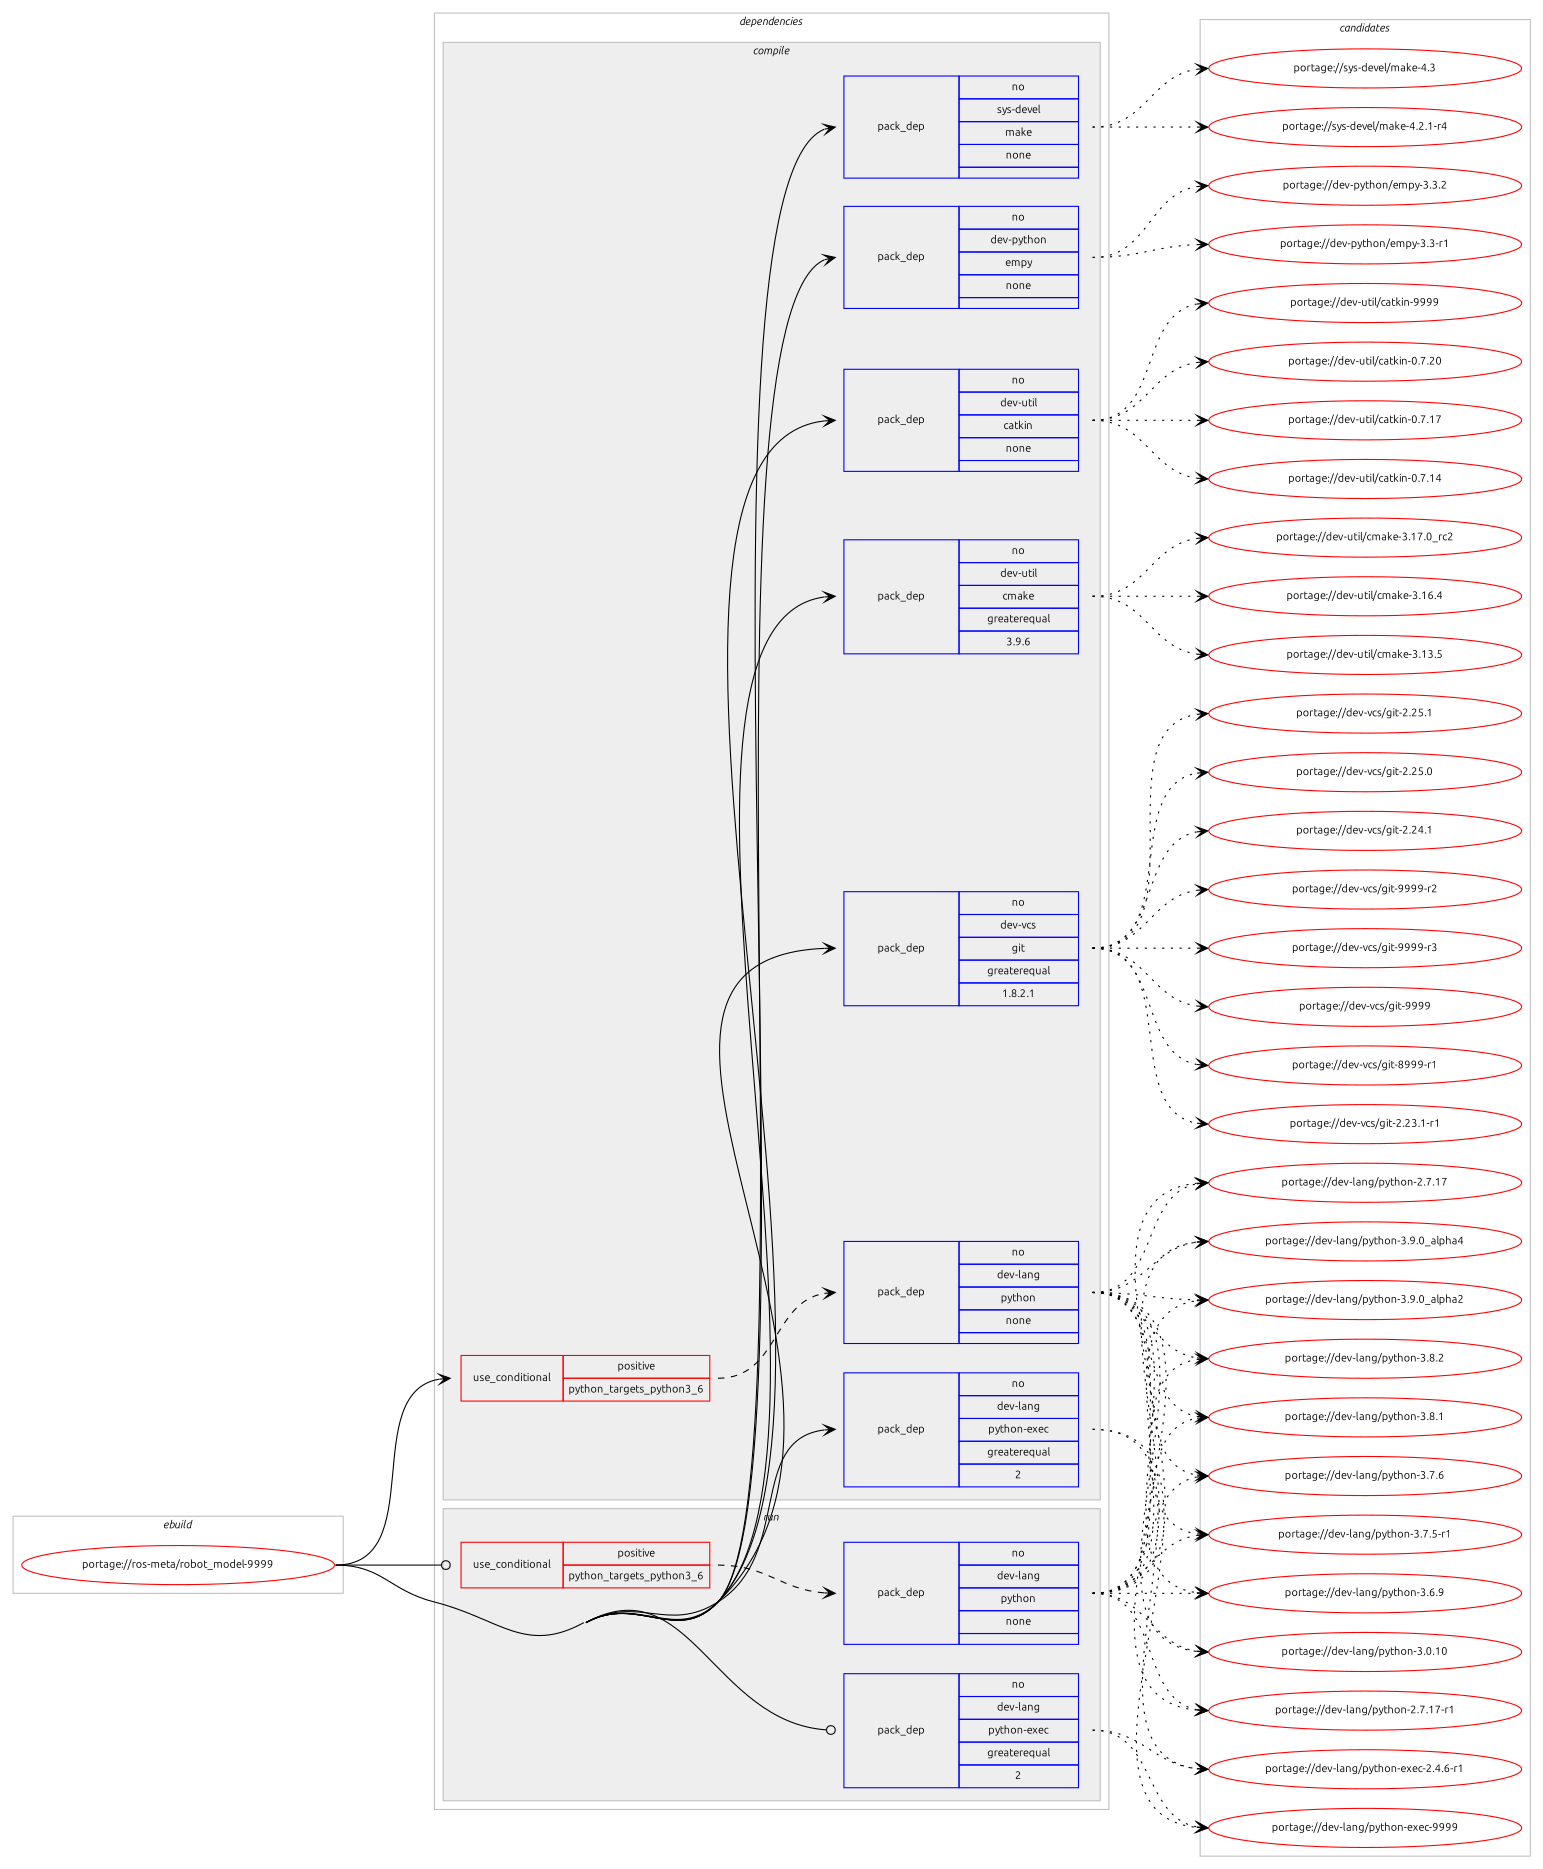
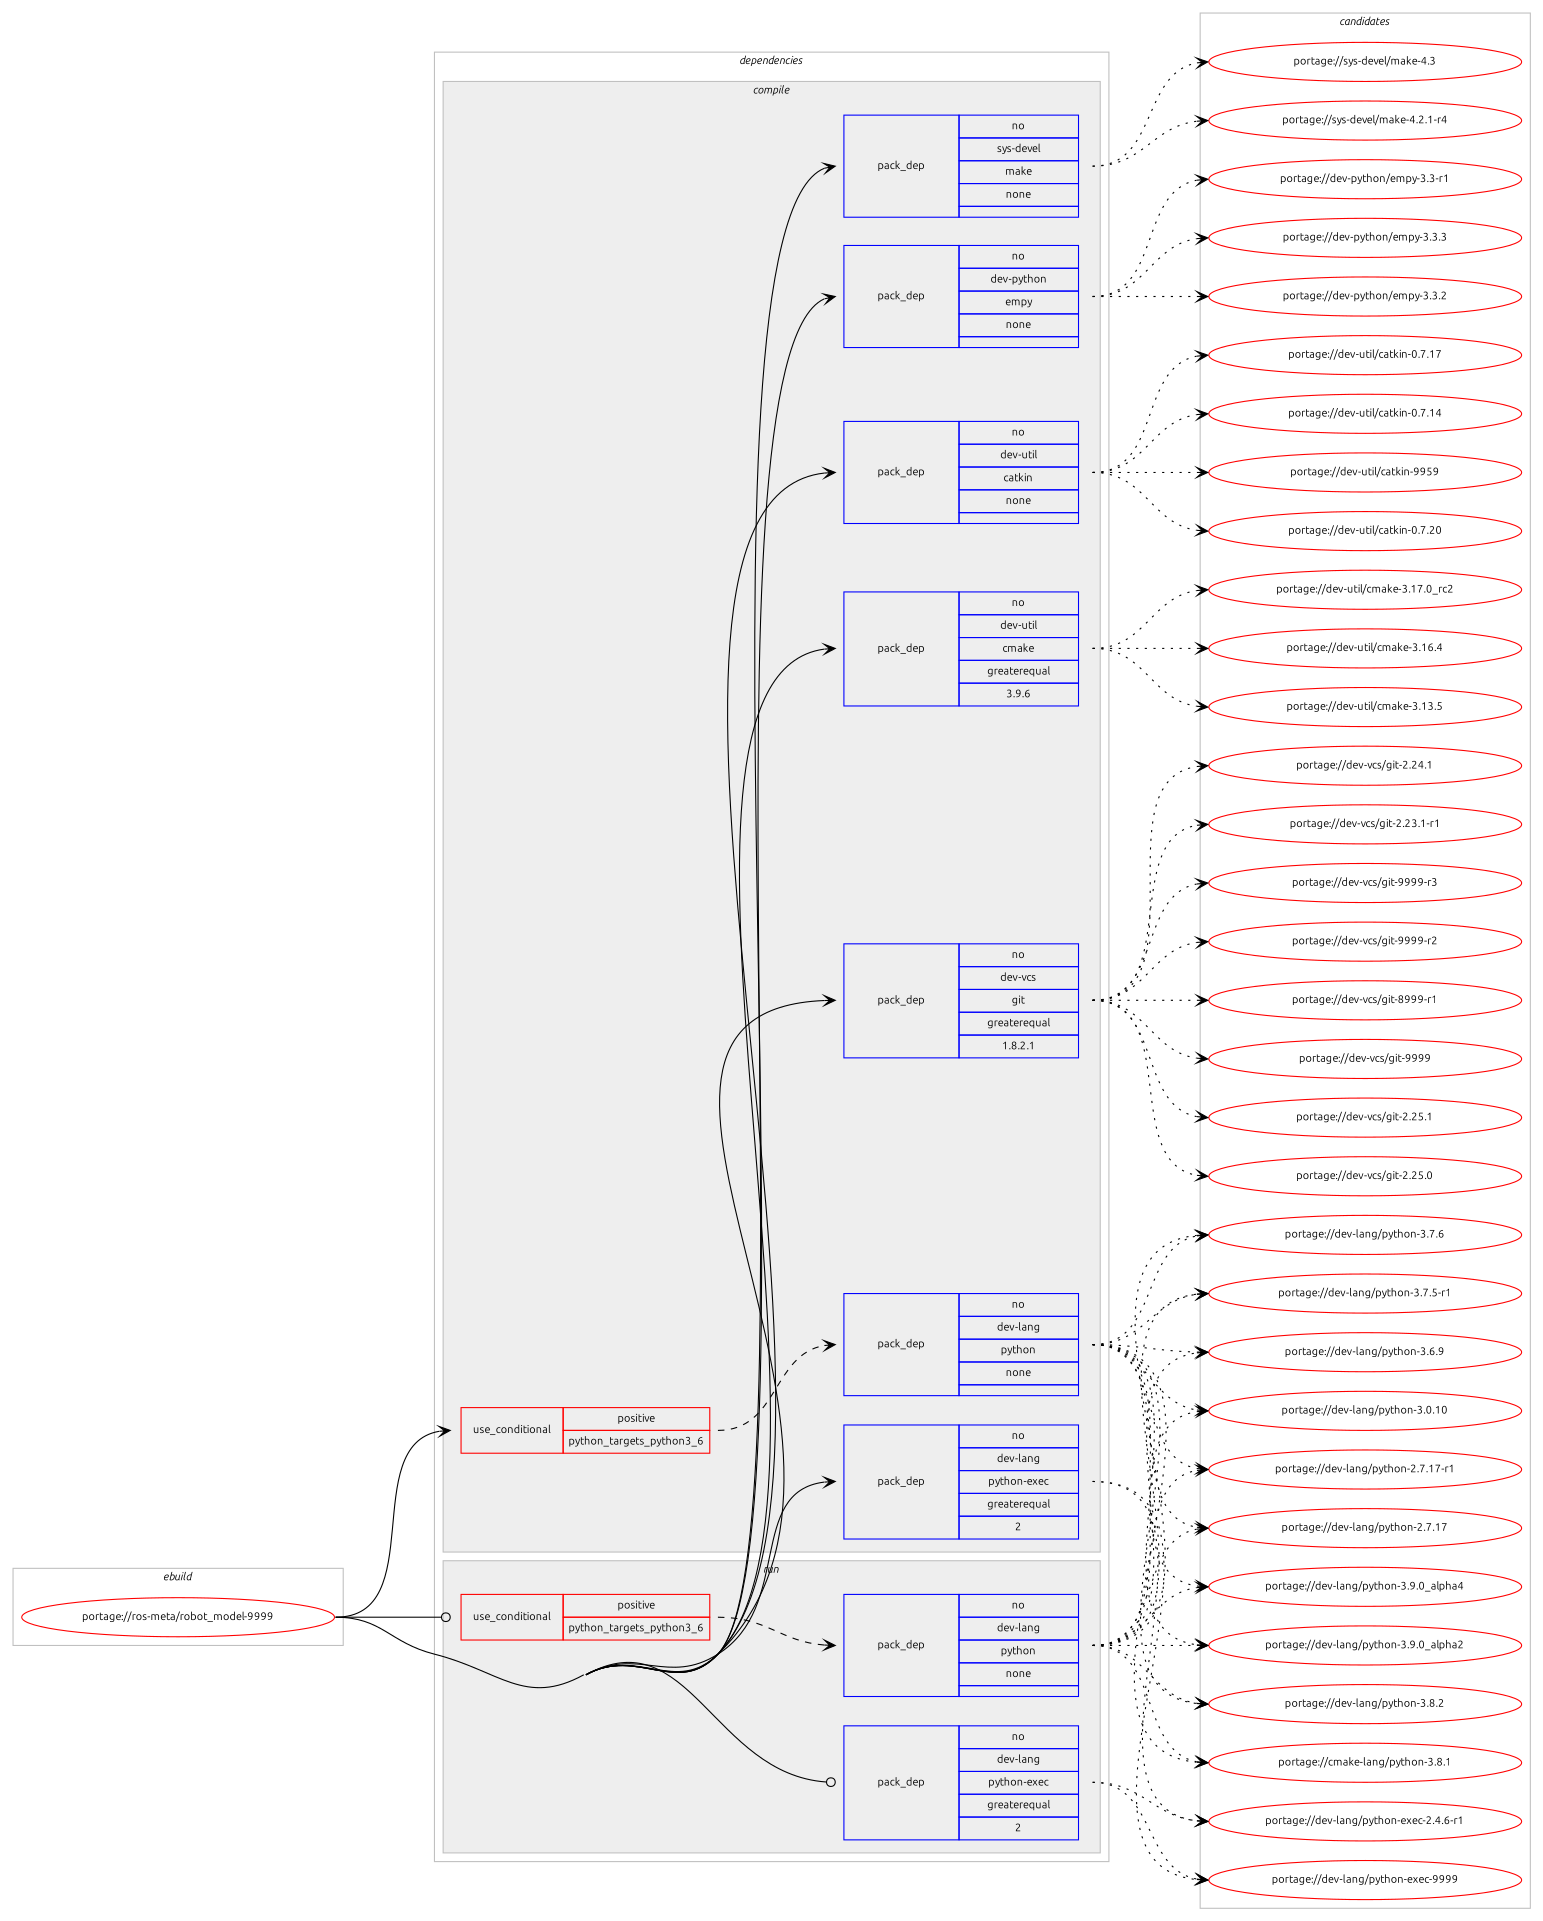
node "portage://dev-python/empy-3.3.3": added
node "portage://dev-util/catkin-9999": label "portage://dev-util/catkin-9999" -> "portage://dev-util/catkin-9959"
node "portage://dev-lang/python-3.8.1": label "portage://dev-lang/python-3.8.1" -> "portage://cmake-lang/python-3.8.1"
